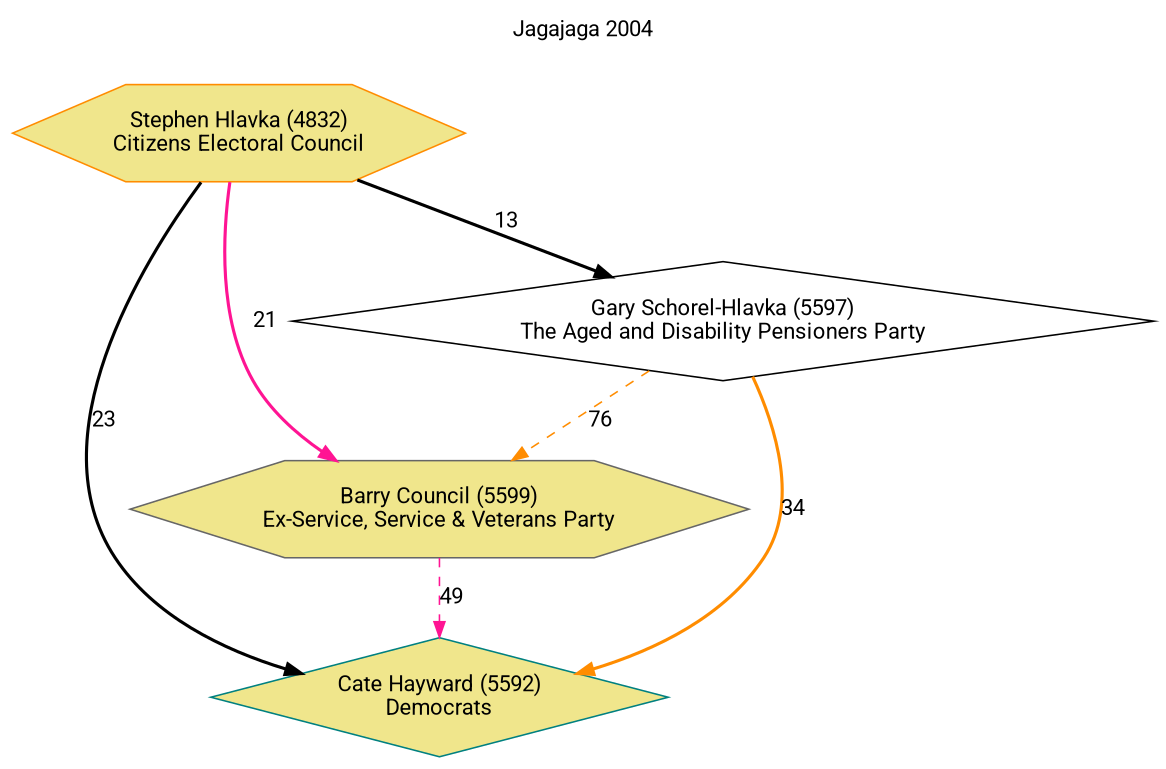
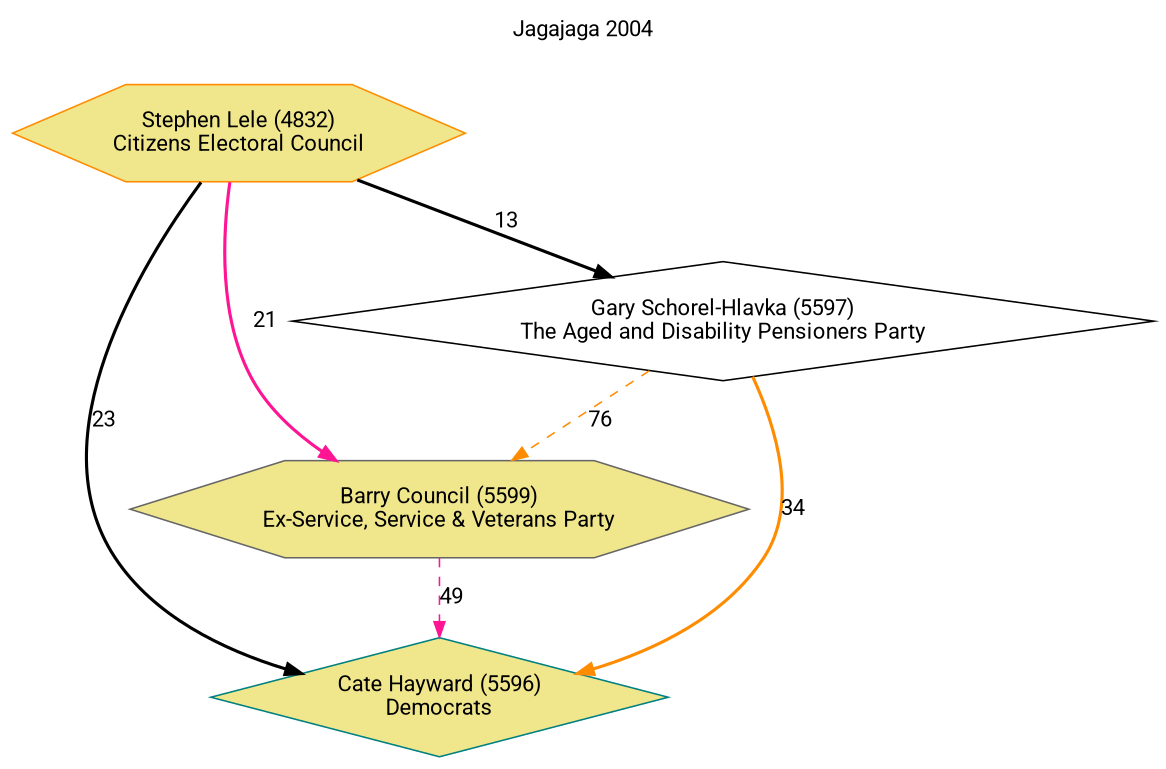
node "Stephen Hlavka (4832) Citizens Electoral Council": label "Stephen Hlavka (4832) Citizens Electoral Council" -> "Stephen Lele (4832) Citizens Electoral Council"
node "Cate Hayward (5592) Democrats": label "Cate Hayward (5592) Democrats" -> "Cate Hayward (5596) Democrats"
